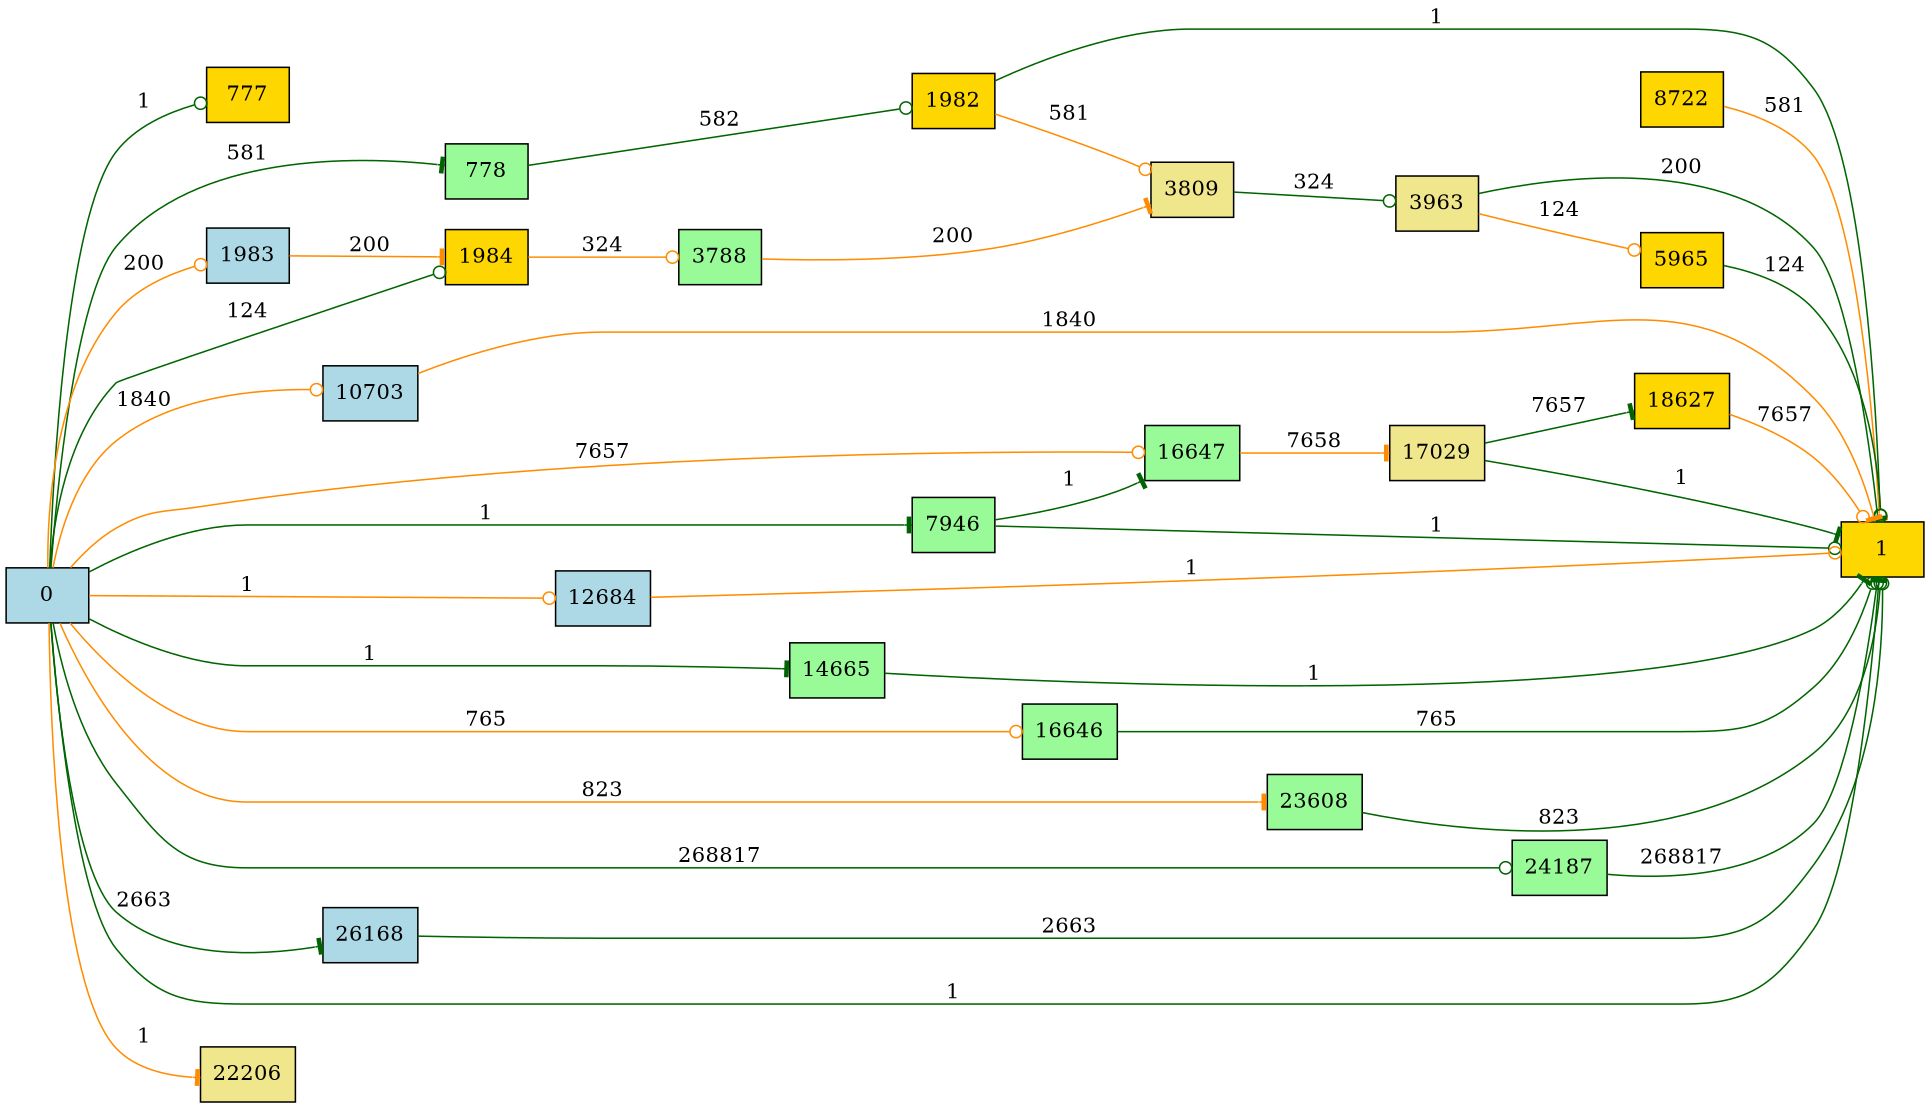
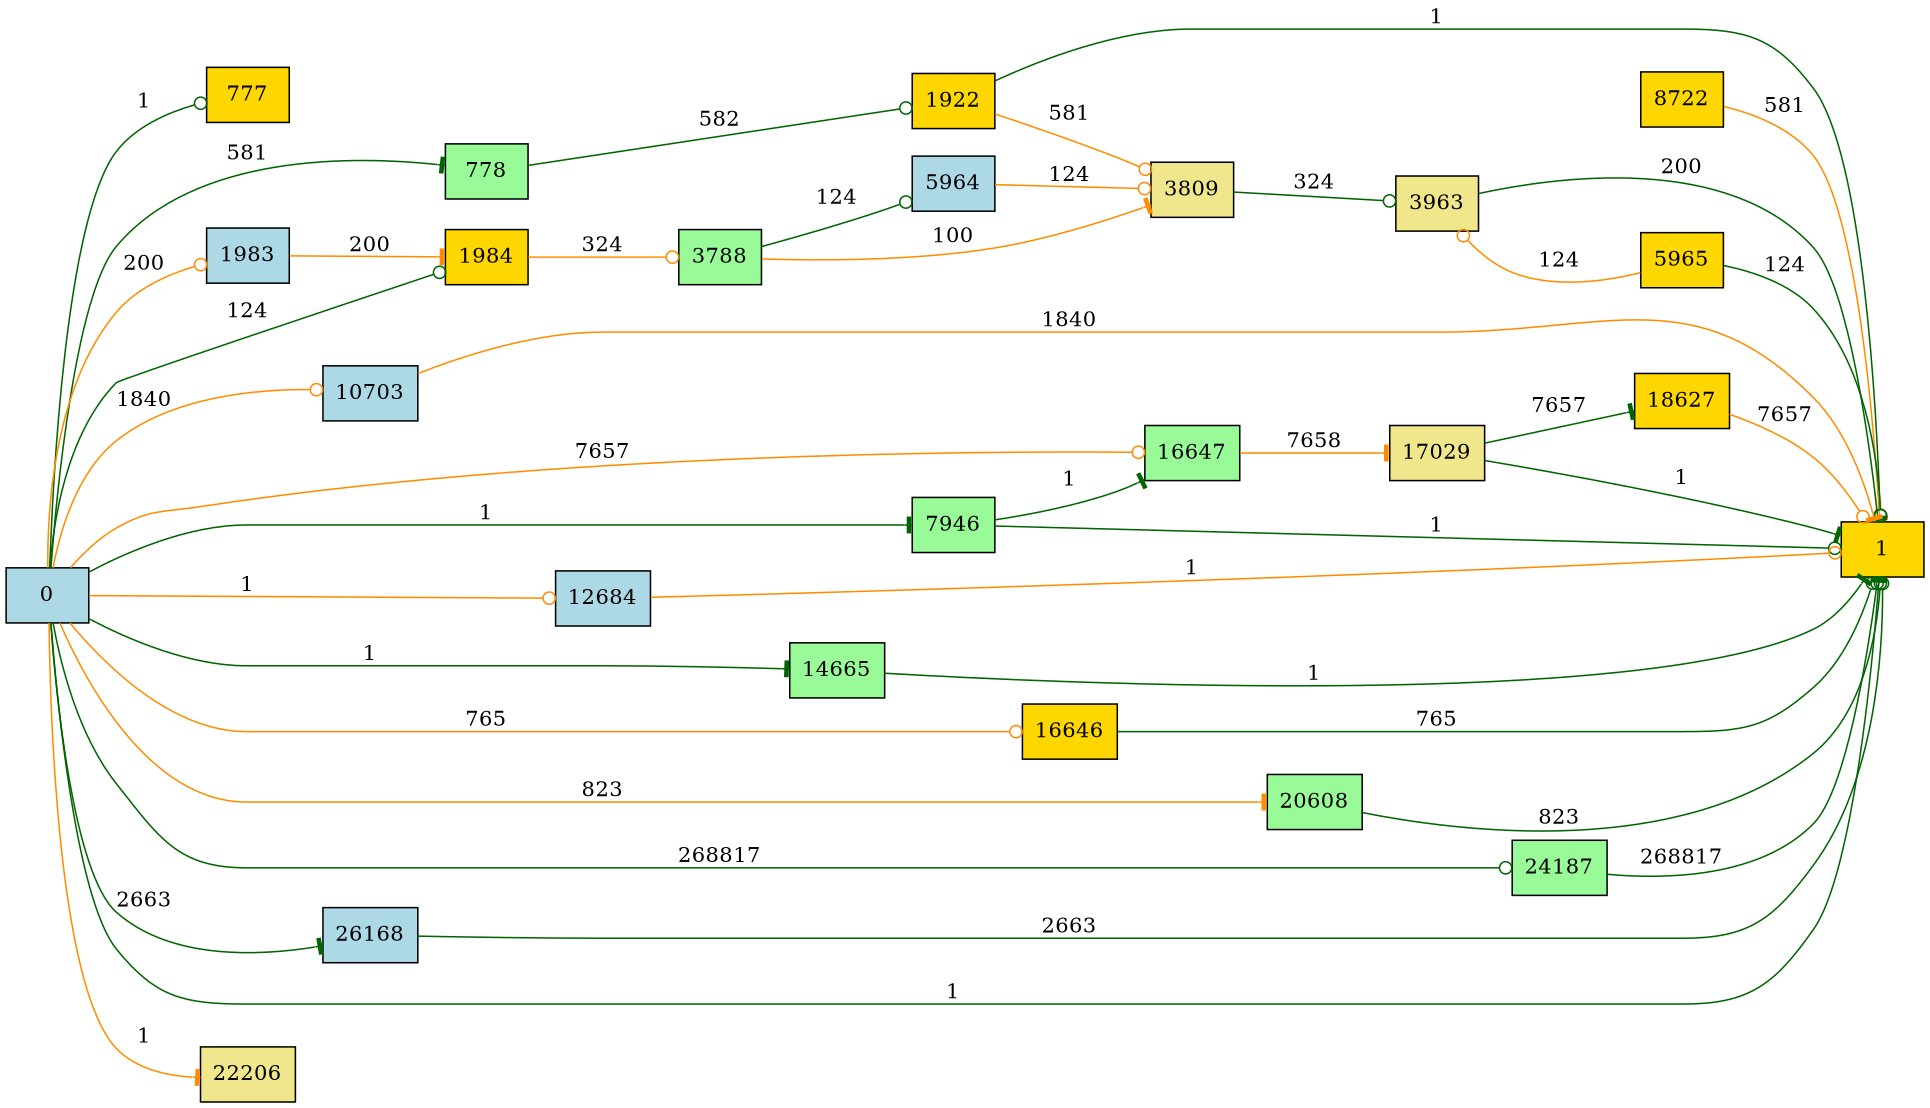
node "1982": label "1982" -> "1922"
node "5964": added
edge "3963" -> "5965": reversed
edge "3788" -> "3809": label "200" -> "100"
node "16646": fillcolor palegreen -> gold
node "23608": label "23608" -> "20608"
